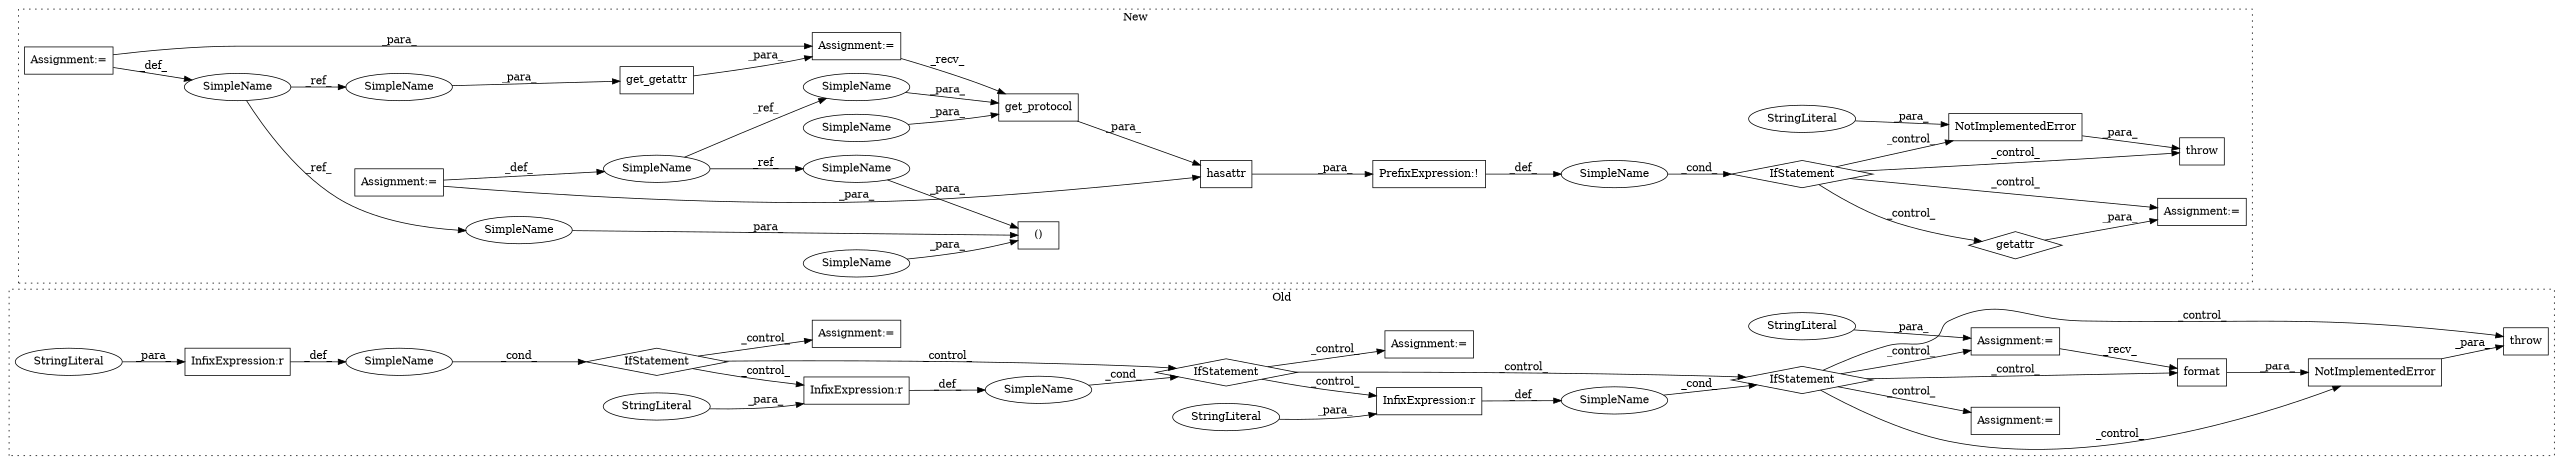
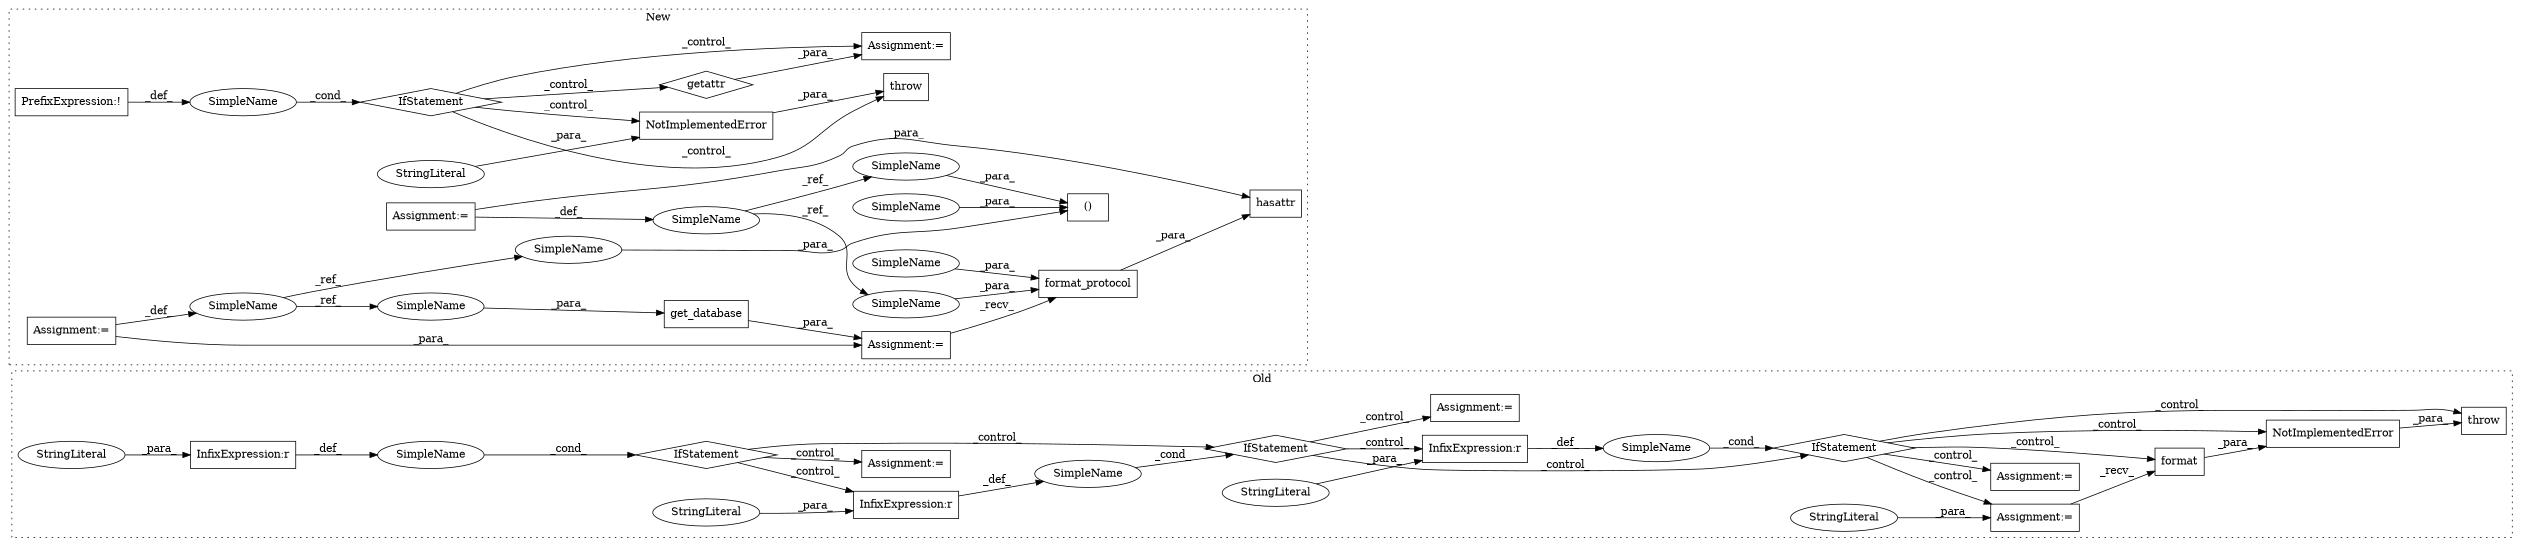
node "get_getattr": label "get_getattr" -> "get_database"
node "get_protocol": label "get_protocol" -> "format_protocol"
edge "hasattr" -> "PrefixExpression:!": removed, label "_para_"
